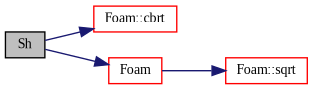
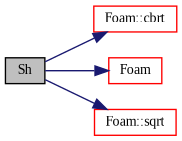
edge "Foam" -> "Foam::sqrt": now "Sh" -> "Foam::sqrt"
